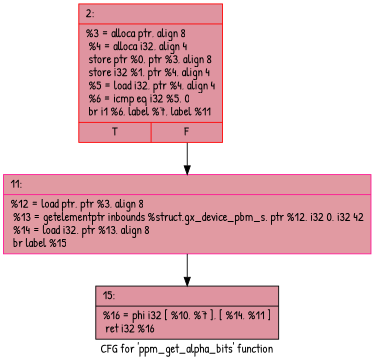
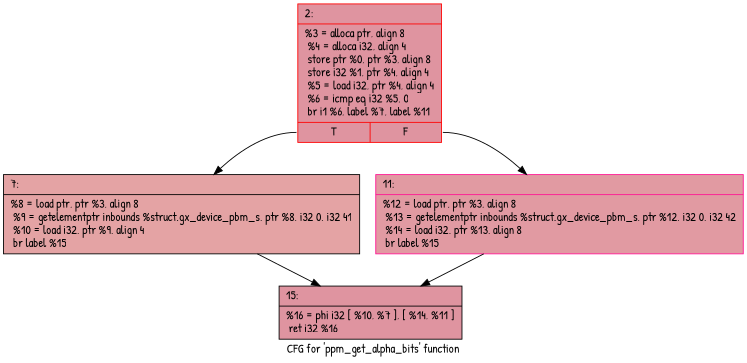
node "7:": added
